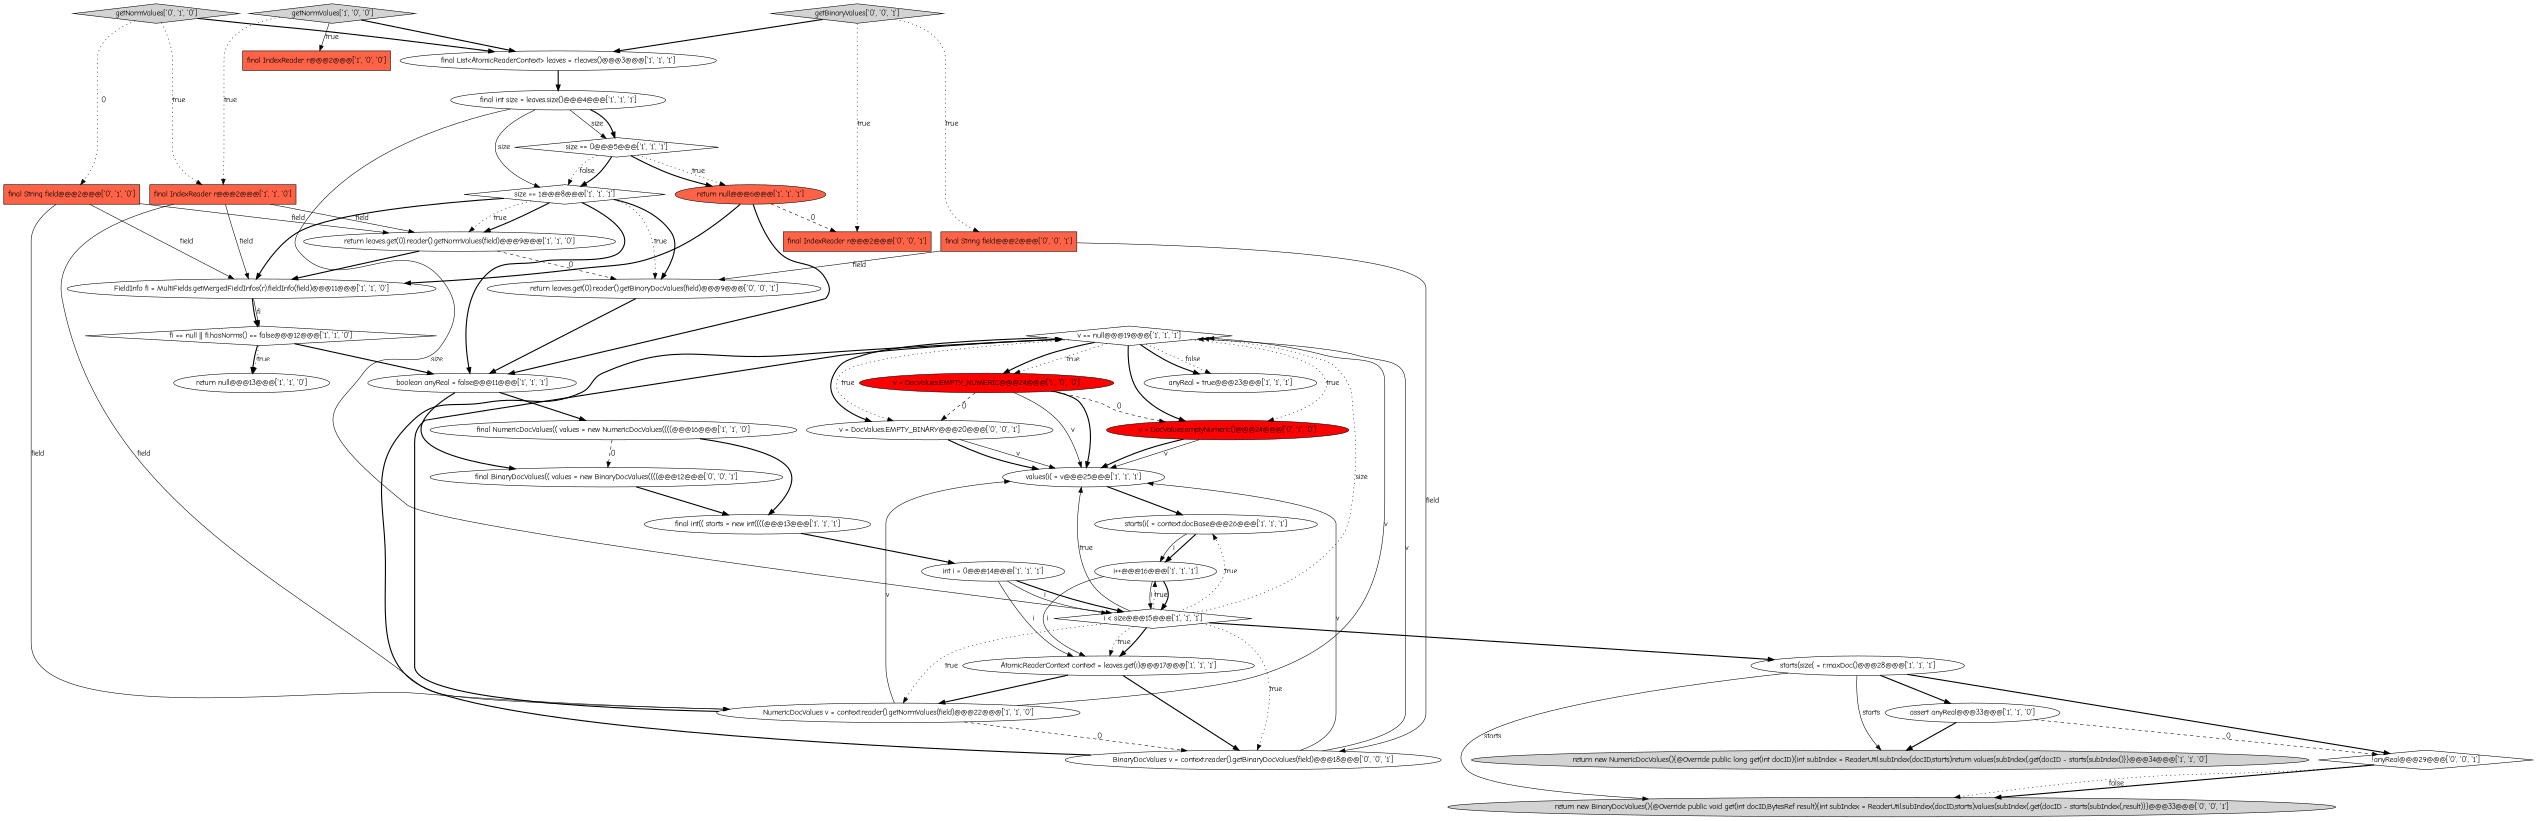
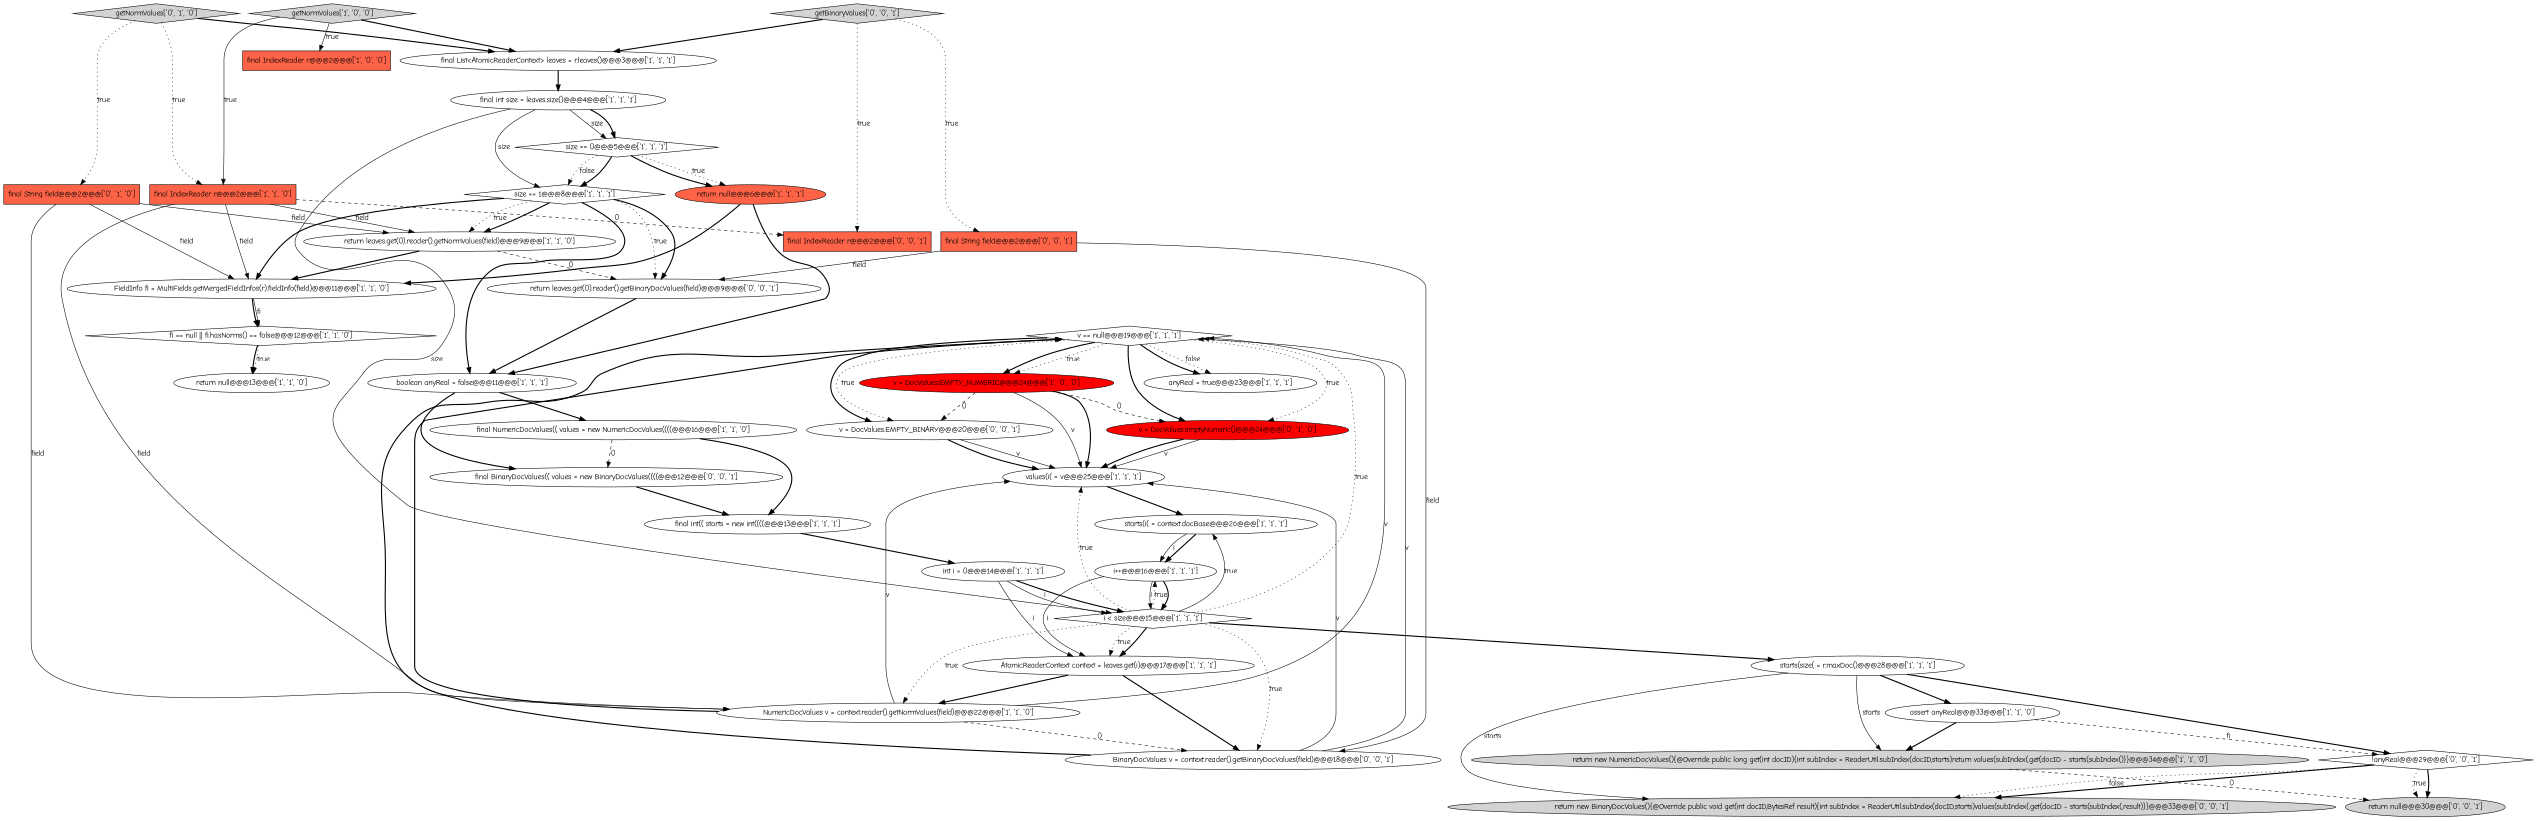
edge "getNormValues['1', '0', '0']" -> "final IndexReader r@@@2@@@['1', '1', '0']": style dotted -> solid
edge "getNormValues['0', '1', '0']" -> "final String field@@@2@@@['0', '1', '0']": label "0" -> "true"
edge "return null@@@6@@@['1', '1', '1']" -> "final IndexReader r@@@2@@@['0', '0', '1']": now "final IndexReader r@@@2@@@['1', '1', '0']" -> "final IndexReader r@@@2@@@['0', '0', '1']"
edge "fi == null || fi.hasNorms() == false@@@12@@@['1', '1', '0']" -> "boolean anyReal = false@@@11@@@['1', '1', '1']": removed
edge "i < size@@@15@@@['1', '1', '1']" -> "v == null@@@19@@@['1', '1', '1']": label "size" -> "true"
edge "i < size@@@15@@@['1', '1', '1']" -> "values(i( = v@@@25@@@['1', '1', '1']": style solid -> dotted
edge "i < size@@@15@@@['1', '1', '1']" -> "starts(i( = context.docBase@@@26@@@['1', '1', '1']": style dotted -> solid
edge "assert anyReal@@@33@@@['1', '1', '0']" -> "!anyReal@@@29@@@['0', '0', '1']": label "0" -> "fi"
node "return null@@@30@@@['0', '0', '1']": added
